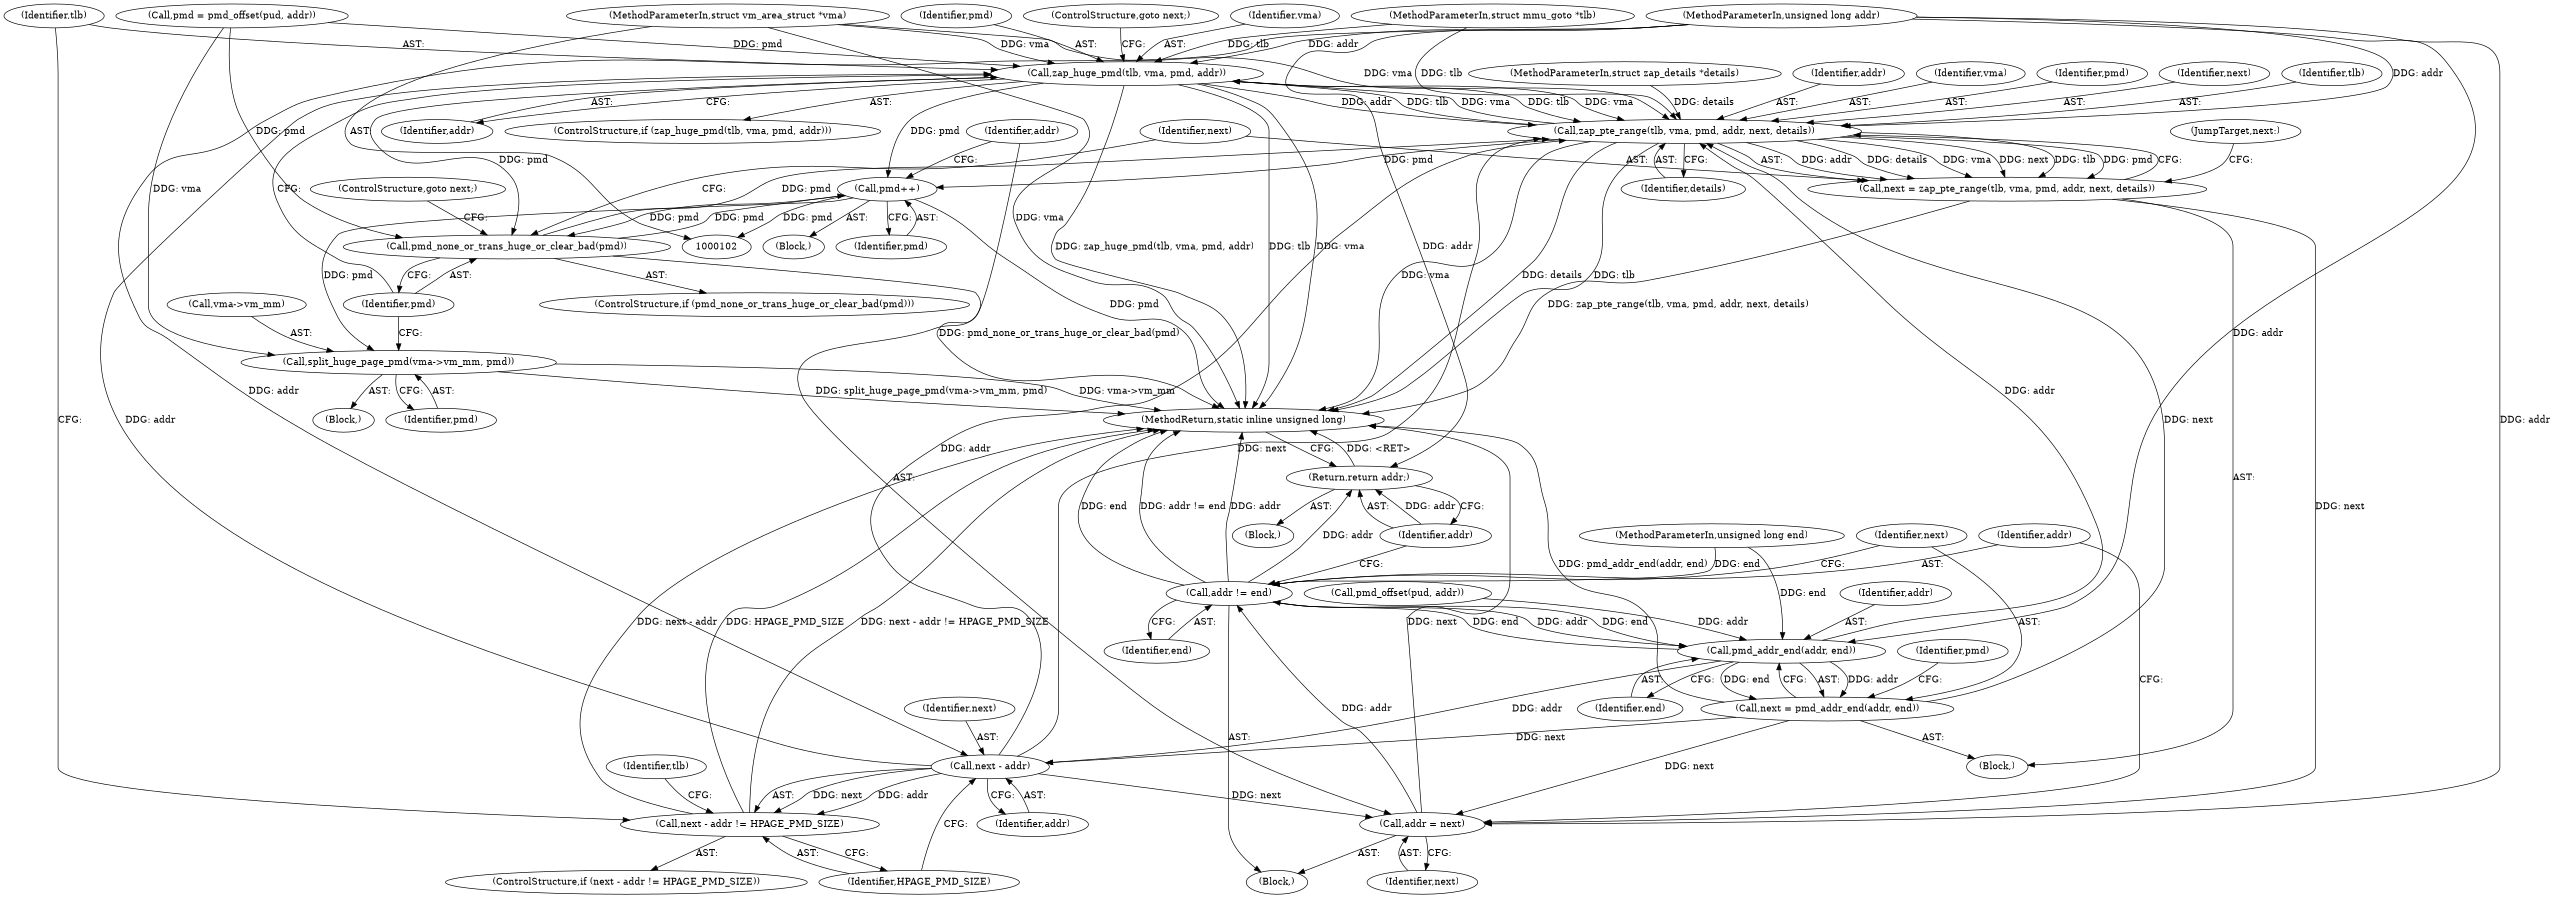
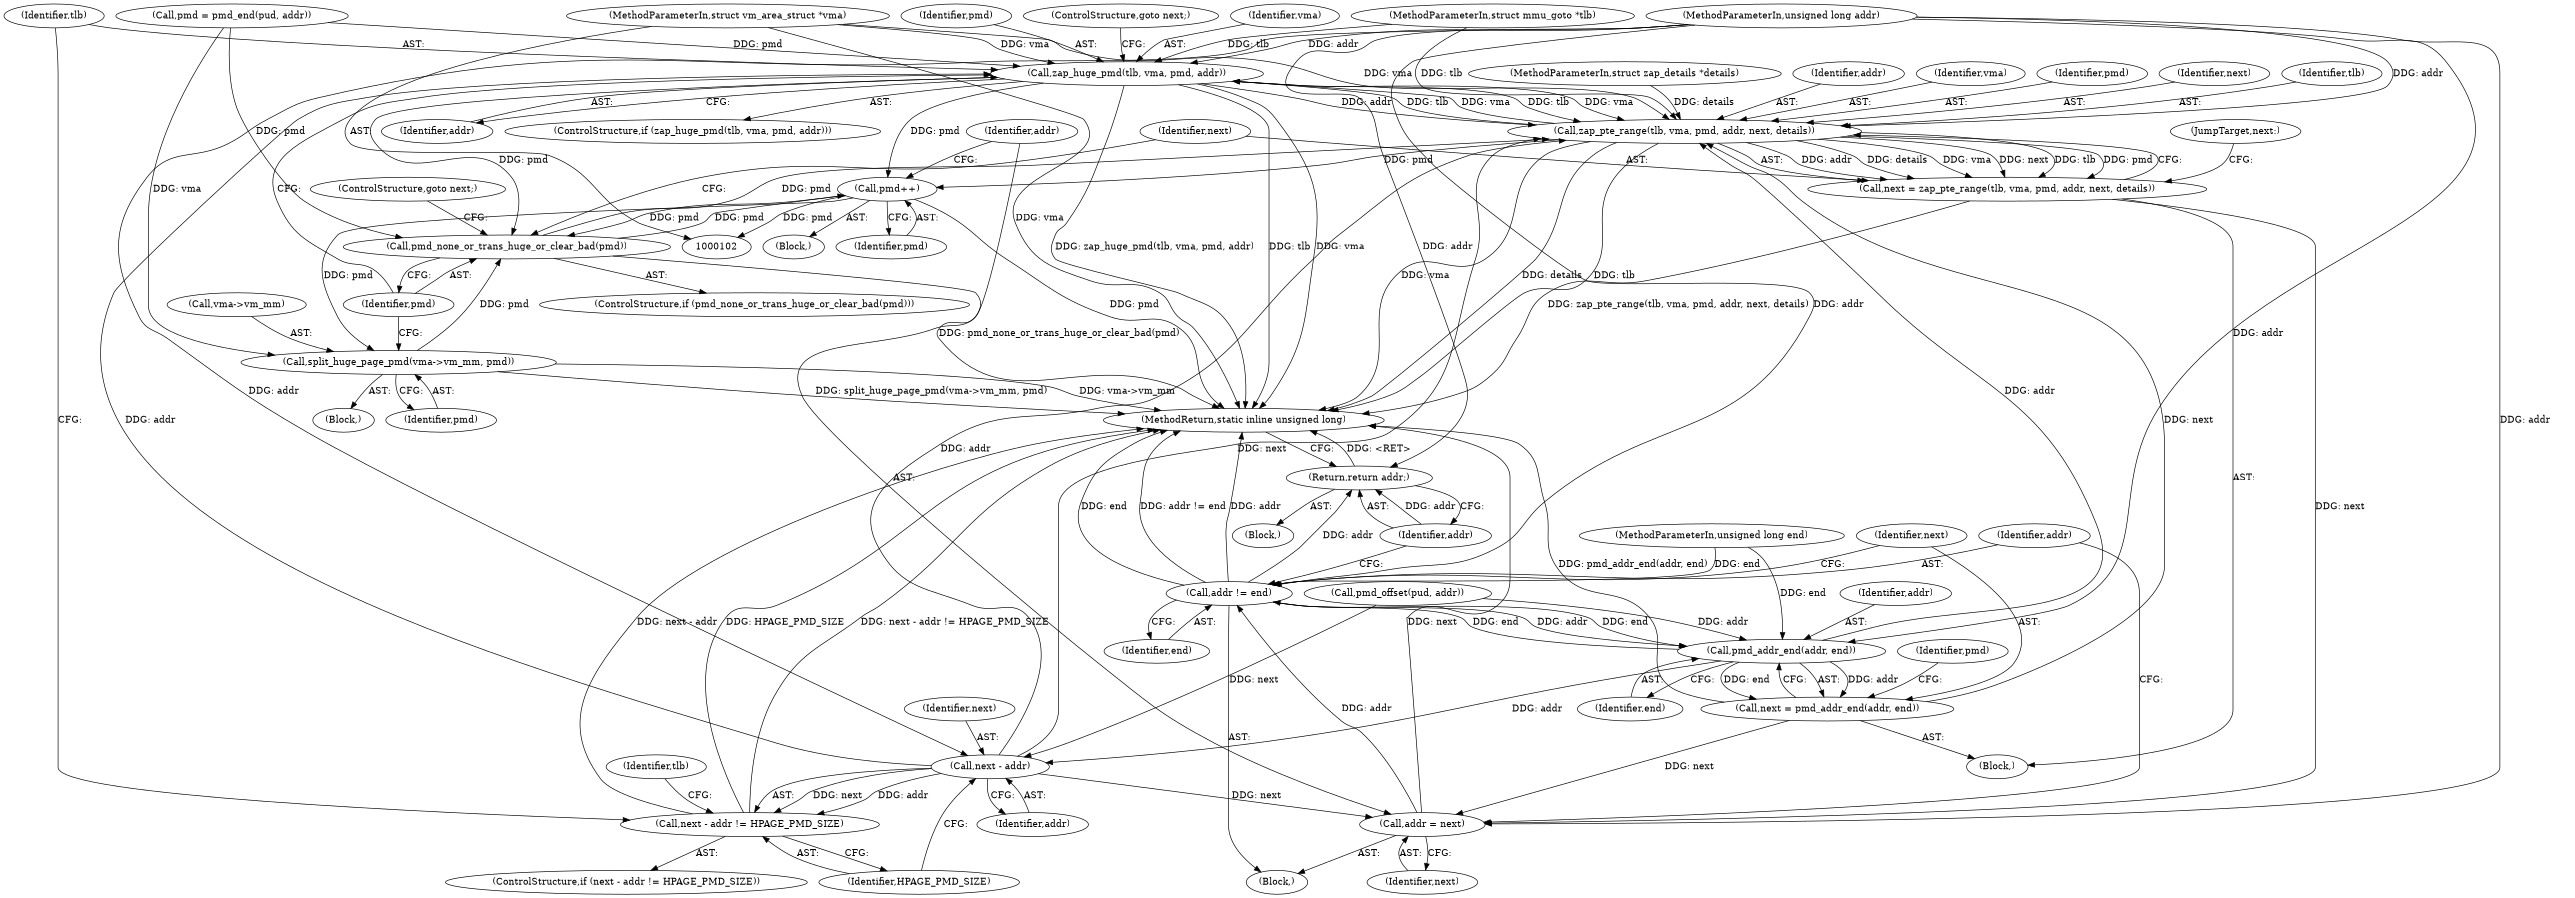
node "(Call,pmd = pmd_offset(pud, addr))": label "(Call,pmd = pmd_offset(pud, addr))" -> "(Call,pmd = pmd_end(pud, addr))"
node "(Identifier,details)": removed
edge "(MethodParameterIn,unsigned long addr)" -> "(Call,addr != end)": added, label "DDG: addr"
edge "(Call,split_huge_page_pmd(vma->vm_mm, pmd))" -> "(Call,pmd_none_or_trans_huge_or_clear_bad(pmd))": added, label "DDG: pmd"
edge "(Call,next = pmd_addr_end(addr, end))" -> "(Call,next - addr)": now "(Call,pmd_offset(pud, addr))" -> "(Call,next - addr)"
